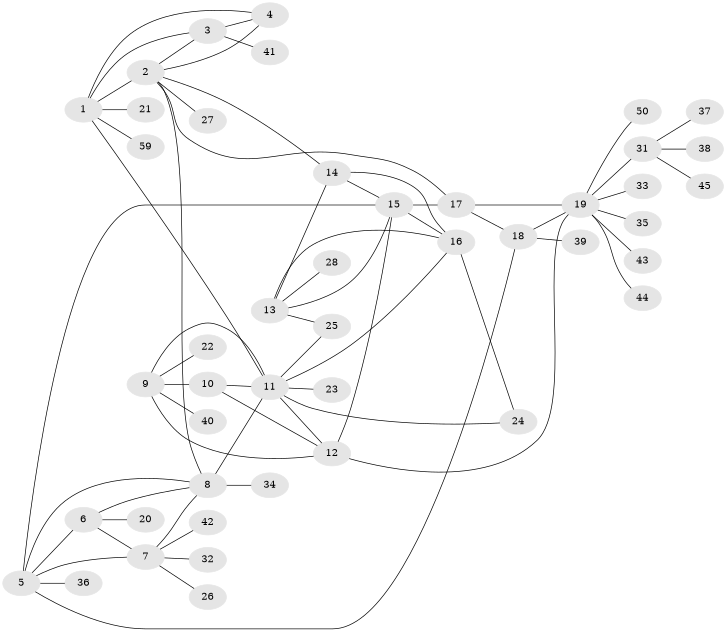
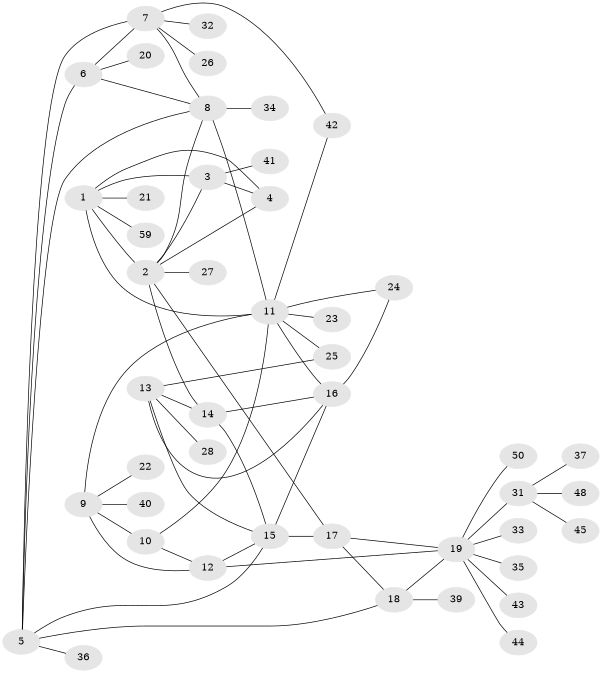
node "38": label "38" -> "48"
edge "11" -- "12": now "11" -- "42"
